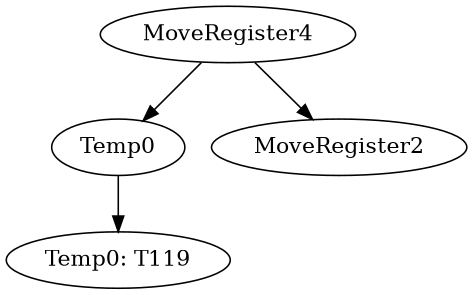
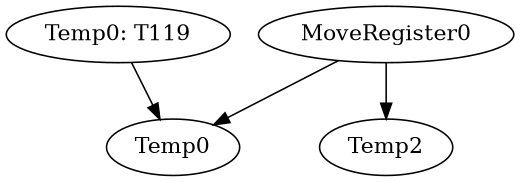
node "MoveRegister4": label "MoveRegister4" -> "MoveRegister0"
node "MoveRegister2": label "MoveRegister2" -> "Temp2"
edge "Temp0" -> "Temp0: T119": reversed
